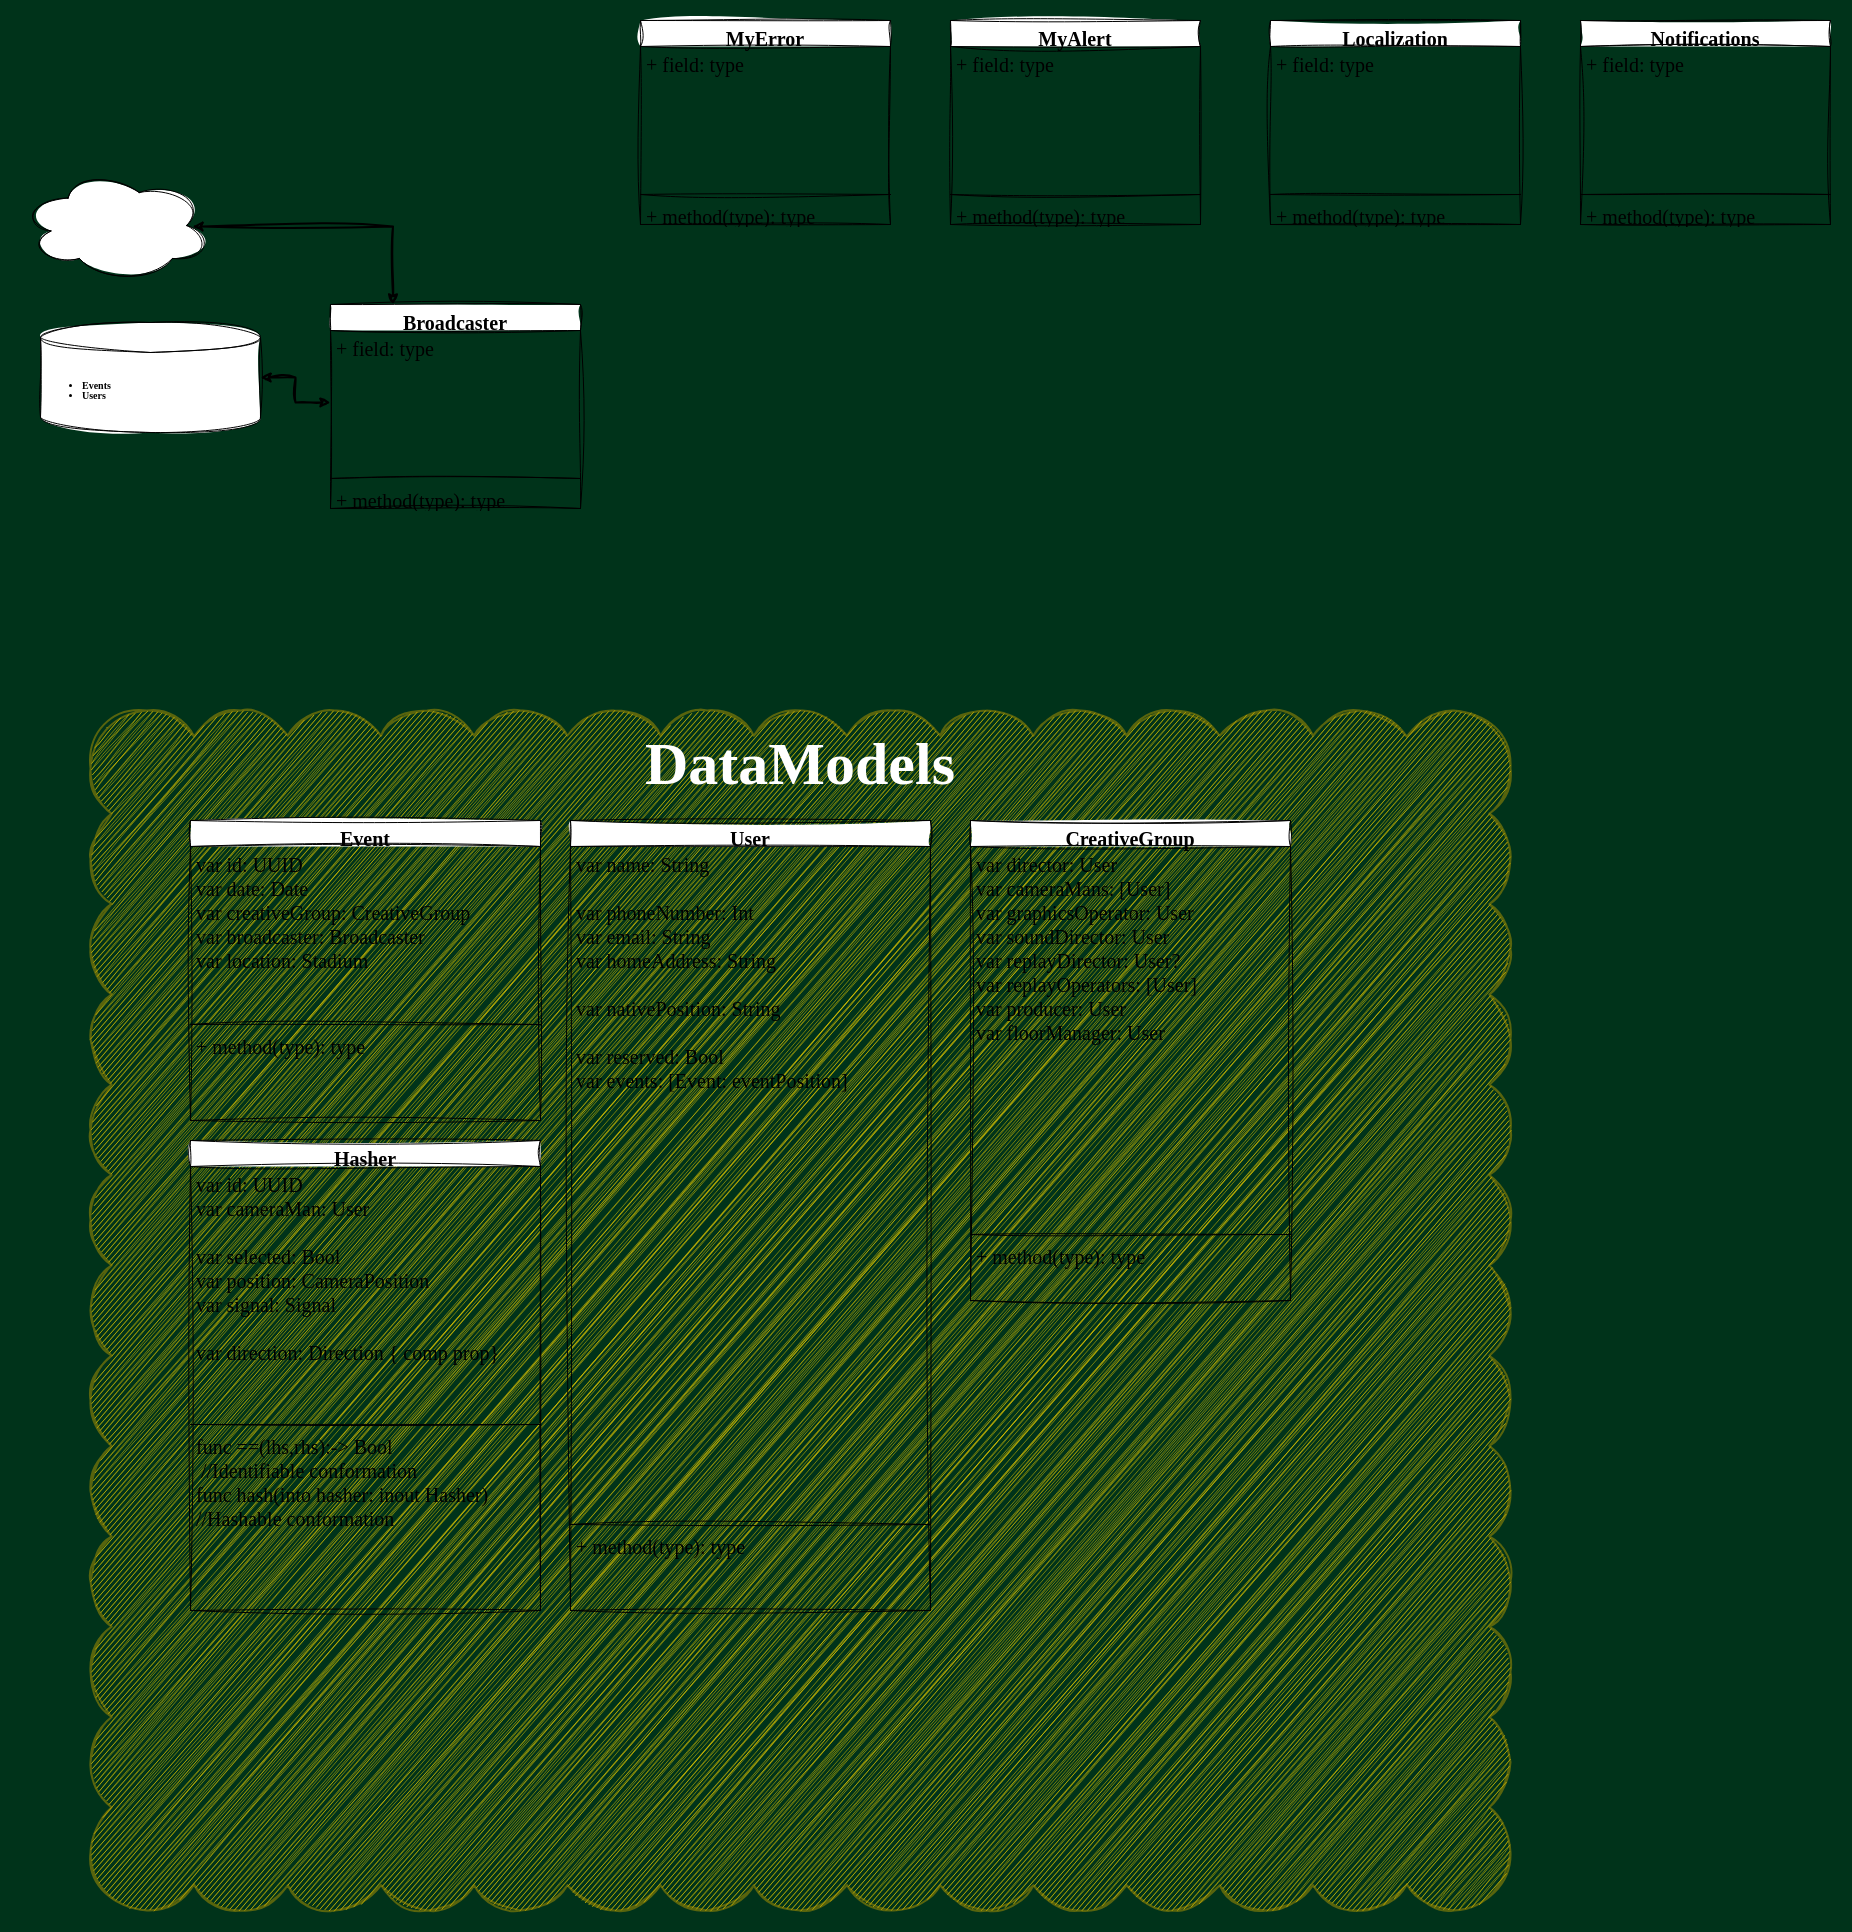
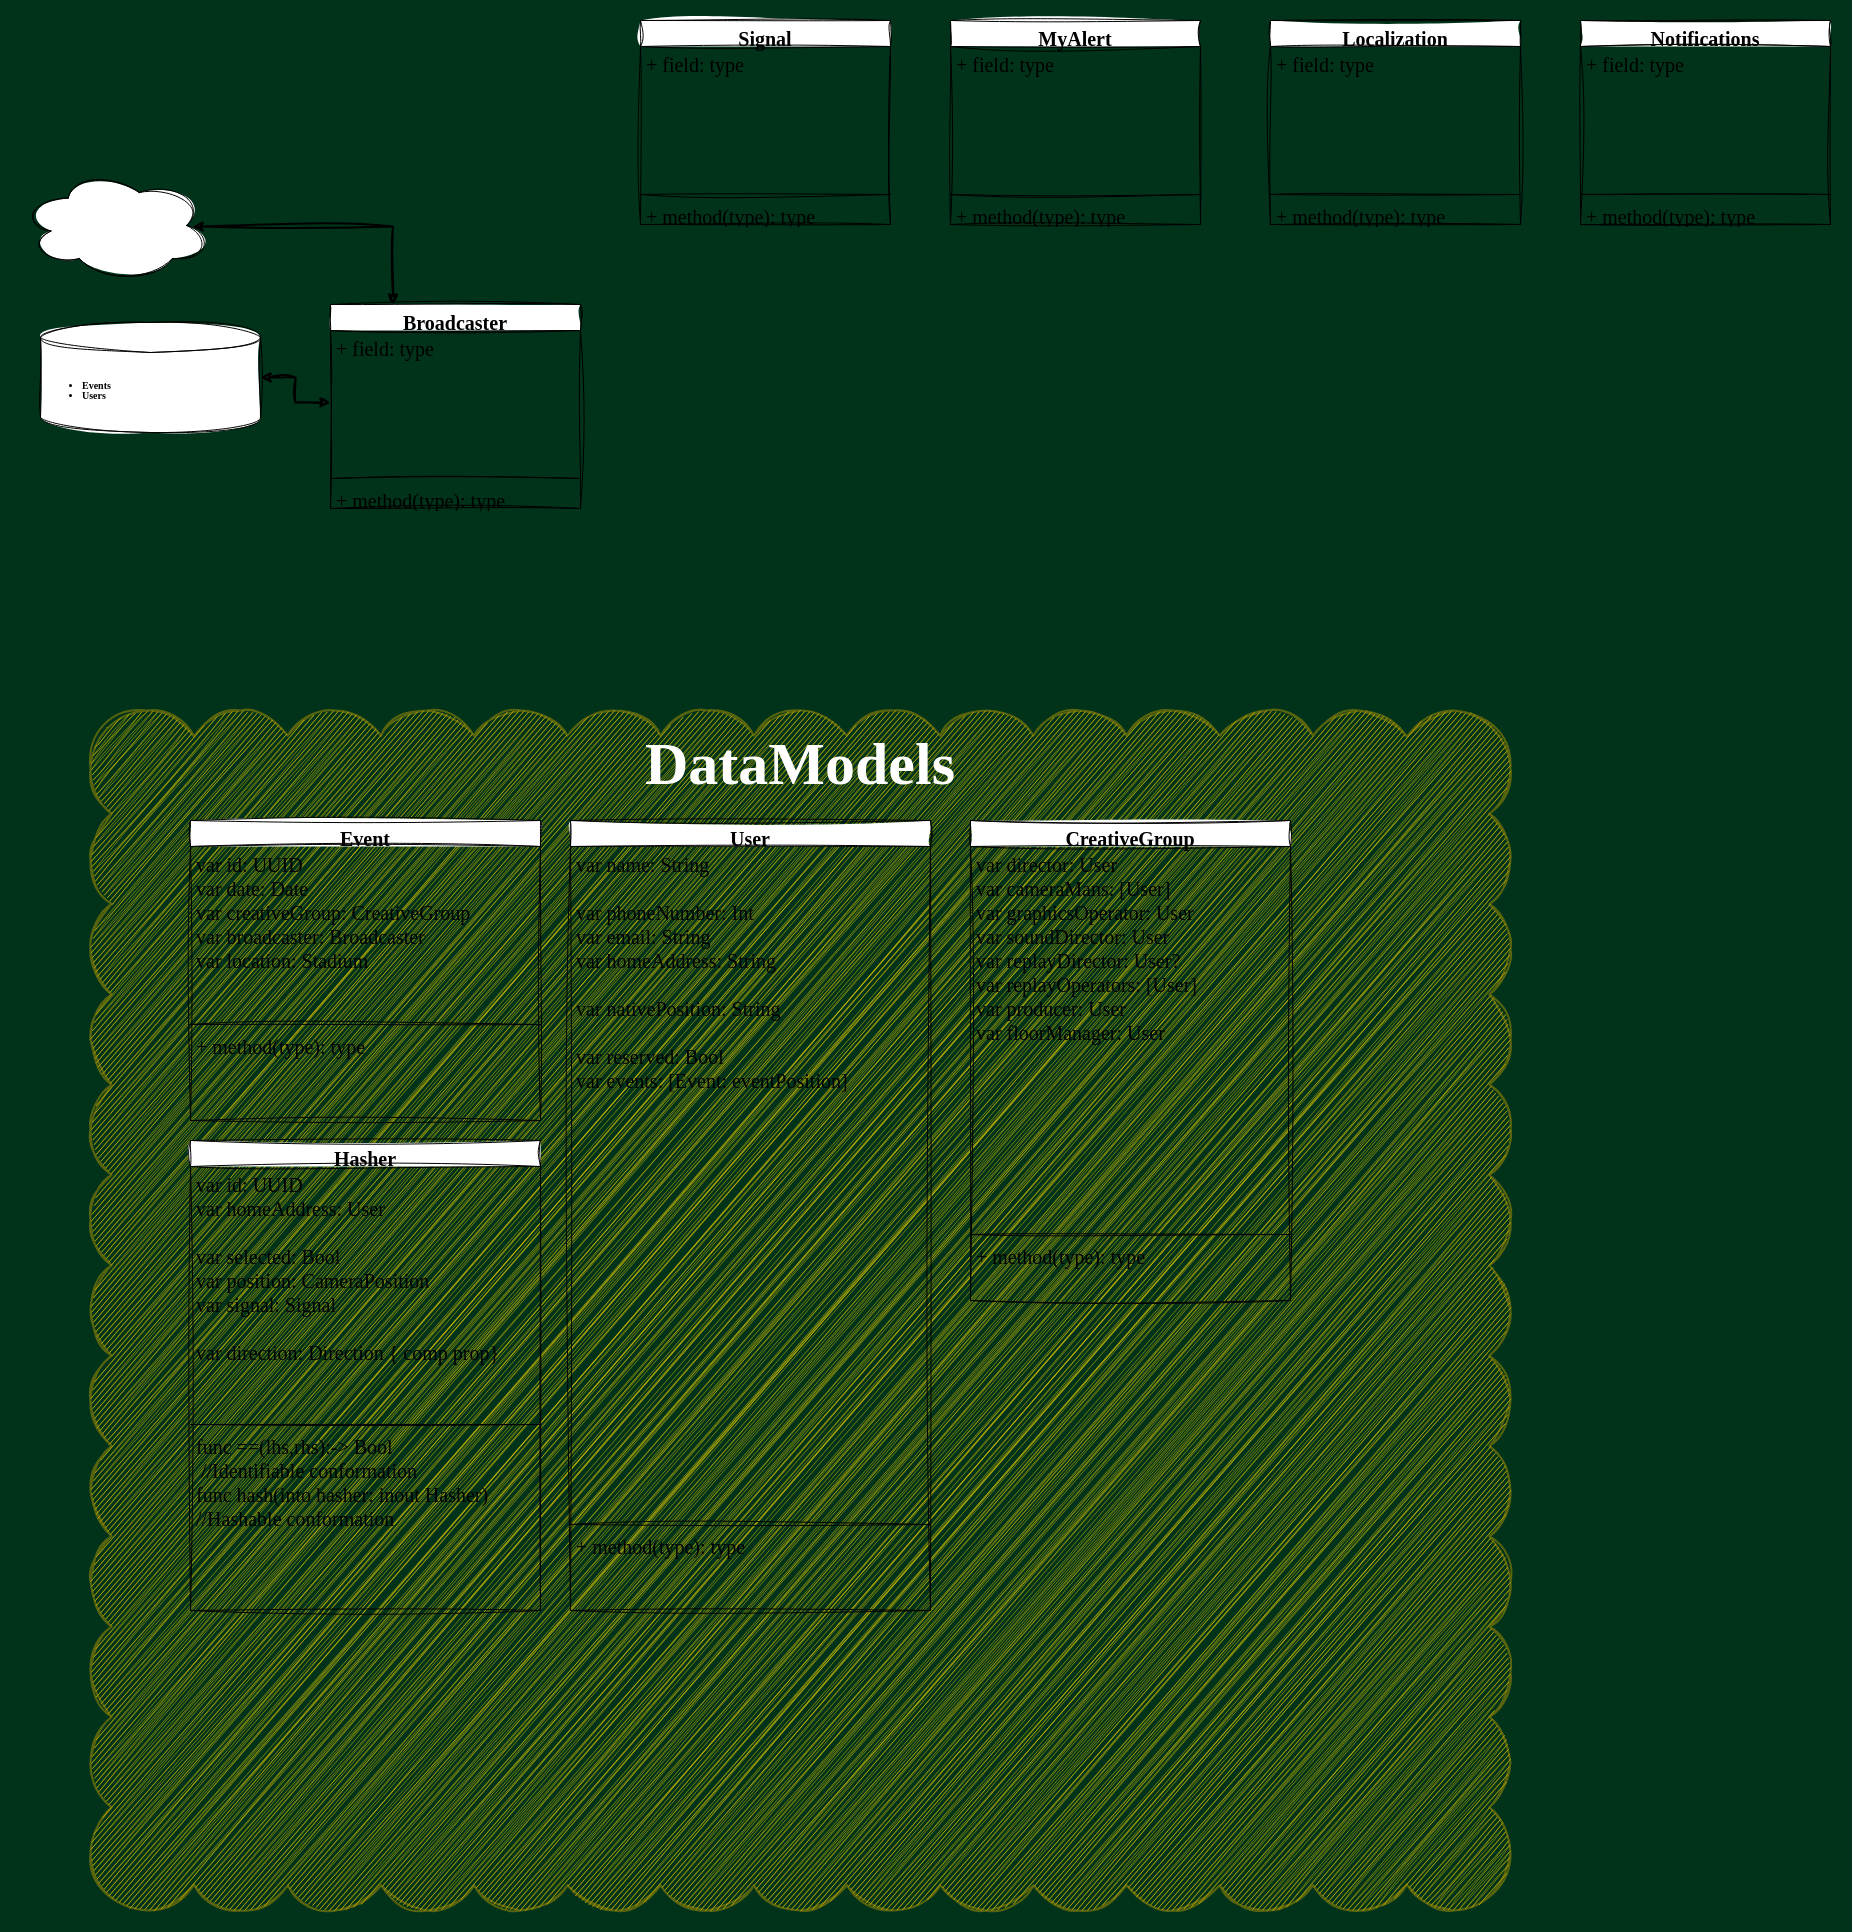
node "MyError": label "MyError" -> "Signal"
node "var id: UUID var cameraMan: User var selected: Bool var position: CameraPosition var signal: Signal var direction: Direction { comp prop}": label "var id: UUID var cameraMan: User var selected: Bool var position: CameraPosition var signal: Signal var direction: Direction { comp prop}" -> "var id: UUID var homeAddress: User var selected: Bool var position: CameraPosition var signal: Signal var direction: Direction { comp prop}"
